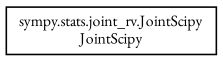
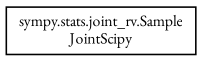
node "sympy.stats.joint_rv.JointScipy JointScipy": label "sympy.stats.joint_rv.JointScipy JointScipy" -> "sympy.stats.joint_rv.Sample JointScipy"
